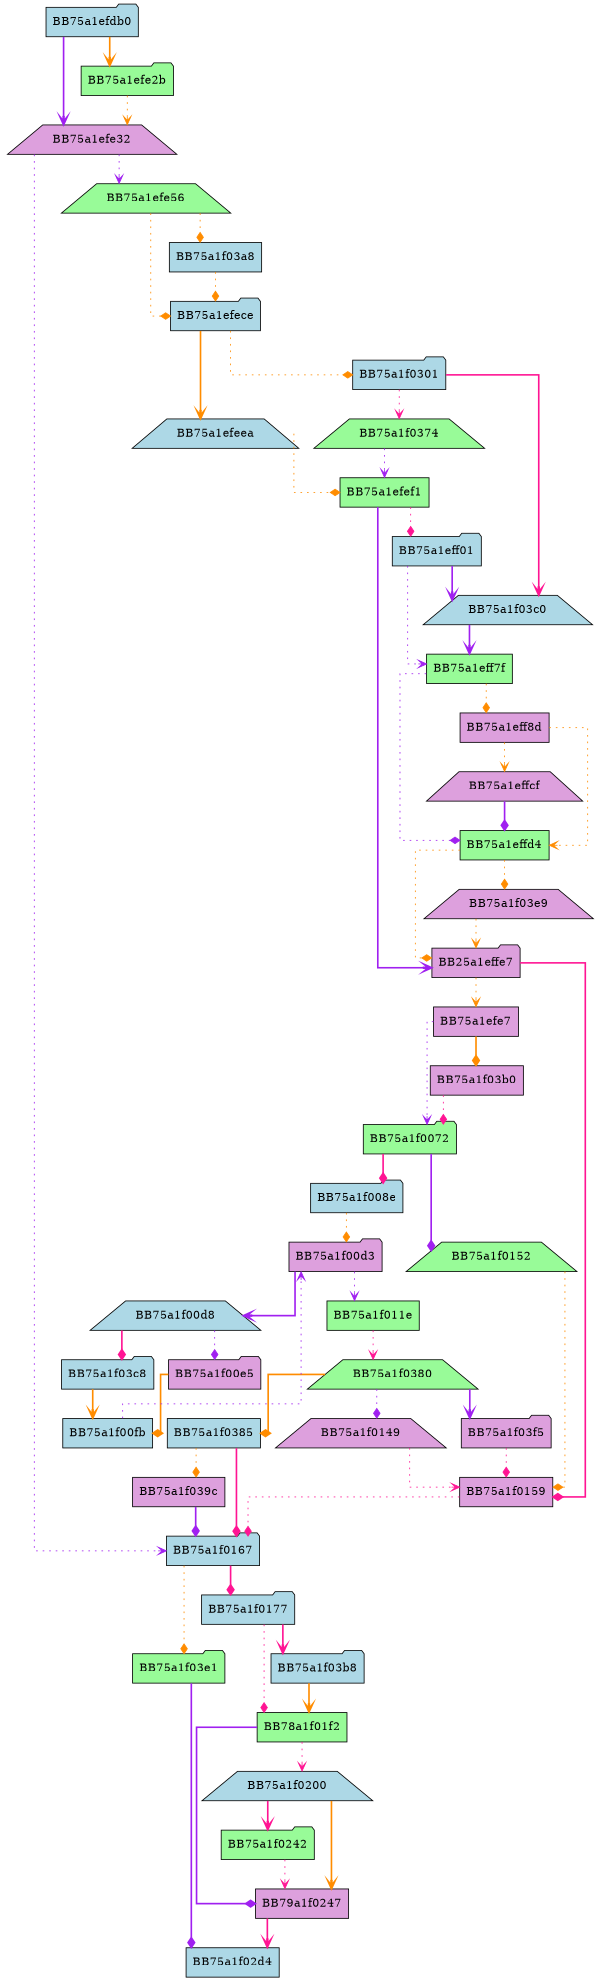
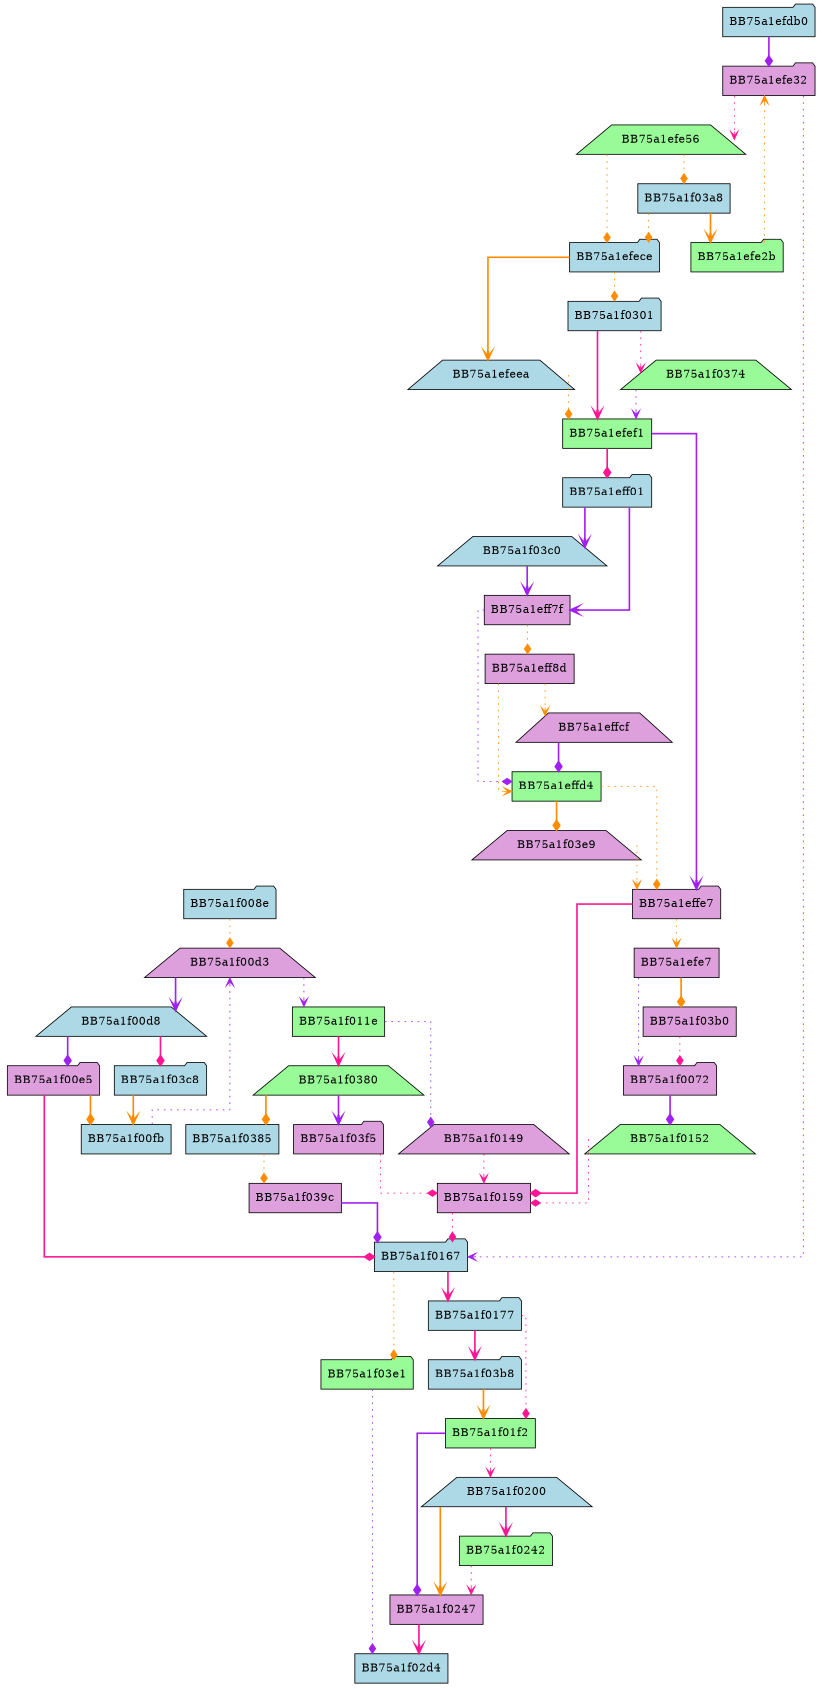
edge "BB75a1efdb0" -> "BB75a1efe2b": now "BB75a1f03a8" -> "BB75a1efe2b"
edge "BB75a1efdb0" -> "BB75a1efe32": arrowhead vee -> diamond
node "BB75a1efe32": shape trapezium -> folder
edge "BB75a1efe32" -> "BB75a1efe56": color purple -> deeppink
edge "BB75a1f0301" -> "BB75a1f03c0": now "BB75a1f0301" -> "BB75a1efef1"
edge "BB75a1efef1" -> "BB75a1eff01": style dotted -> bold
edge "BB75a1eff01" -> "BB75a1eff7f": style dotted -> bold
node "BB75a1eff7f": fillcolor palegreen -> plum
edge "BB75a1effd4" -> "BB75a1f03e9": style dotted -> bold
node "BB25a1effe7": label "BB25a1effe7" -> "BB75a1effe7"
node "BB75a1f0072": fillcolor palegreen -> plum
edge "BB75a1f0072" -> "BB75a1f008e": removed
node "BB75a1f00d3": shape folder -> trapezium
edge "BB75a1f00d8" -> "BB75a1f00e5": style dotted -> bold
edge "BB75a1f011e" -> "BB75a1f0380": style dotted -> bold
edge "BB75a1f0152" -> "BB75a1f0159": color darkorange -> deeppink
edge "BB75a1f0380" -> "BB75a1f0149": now "BB75a1f011e" -> "BB75a1f0149"
edge "BB75a1f0385" -> "BB75a1f0167": now "BB75a1f00e5" -> "BB75a1f0167"
edge "BB75a1f0167" -> "BB75a1f0177": arrowhead diamond -> vee
node "BB78a1f01f2": label "BB78a1f01f2" -> "BB75a1f01f2"
edge "BB75a1f03e1" -> "BB75a1f02d4": style bold -> dotted
node "BB79a1f0247": label "BB79a1f0247" -> "BB75a1f0247"
